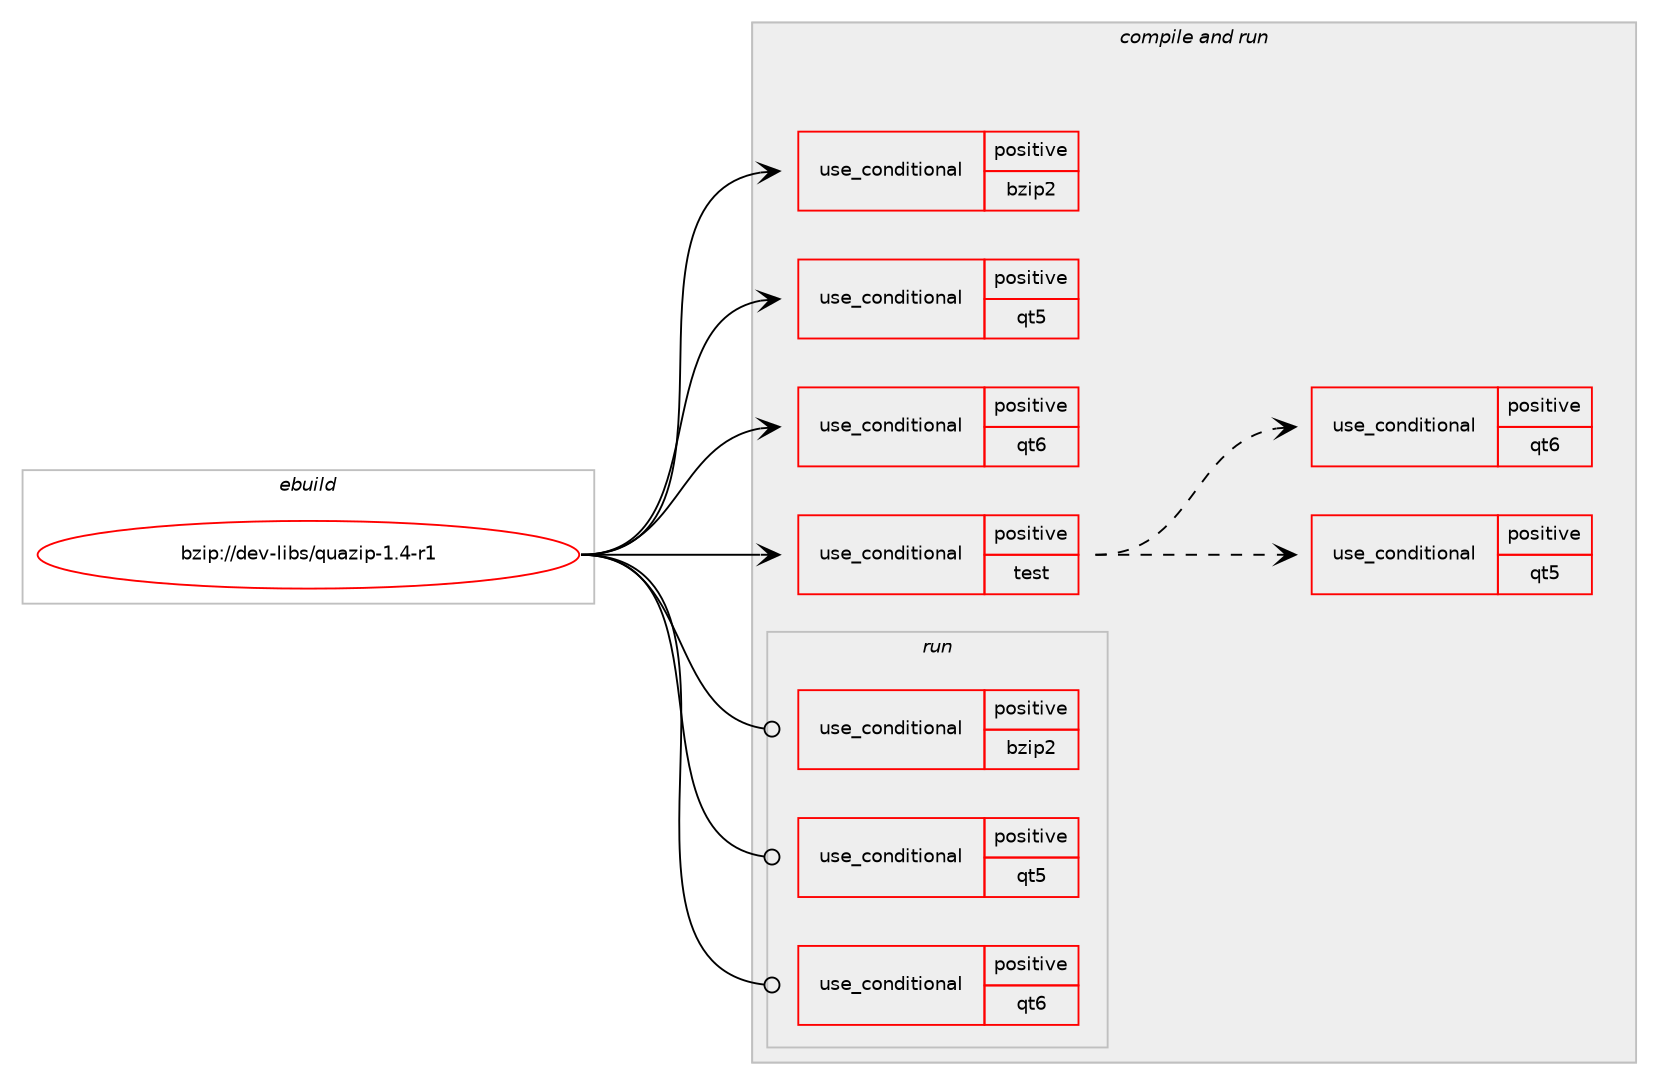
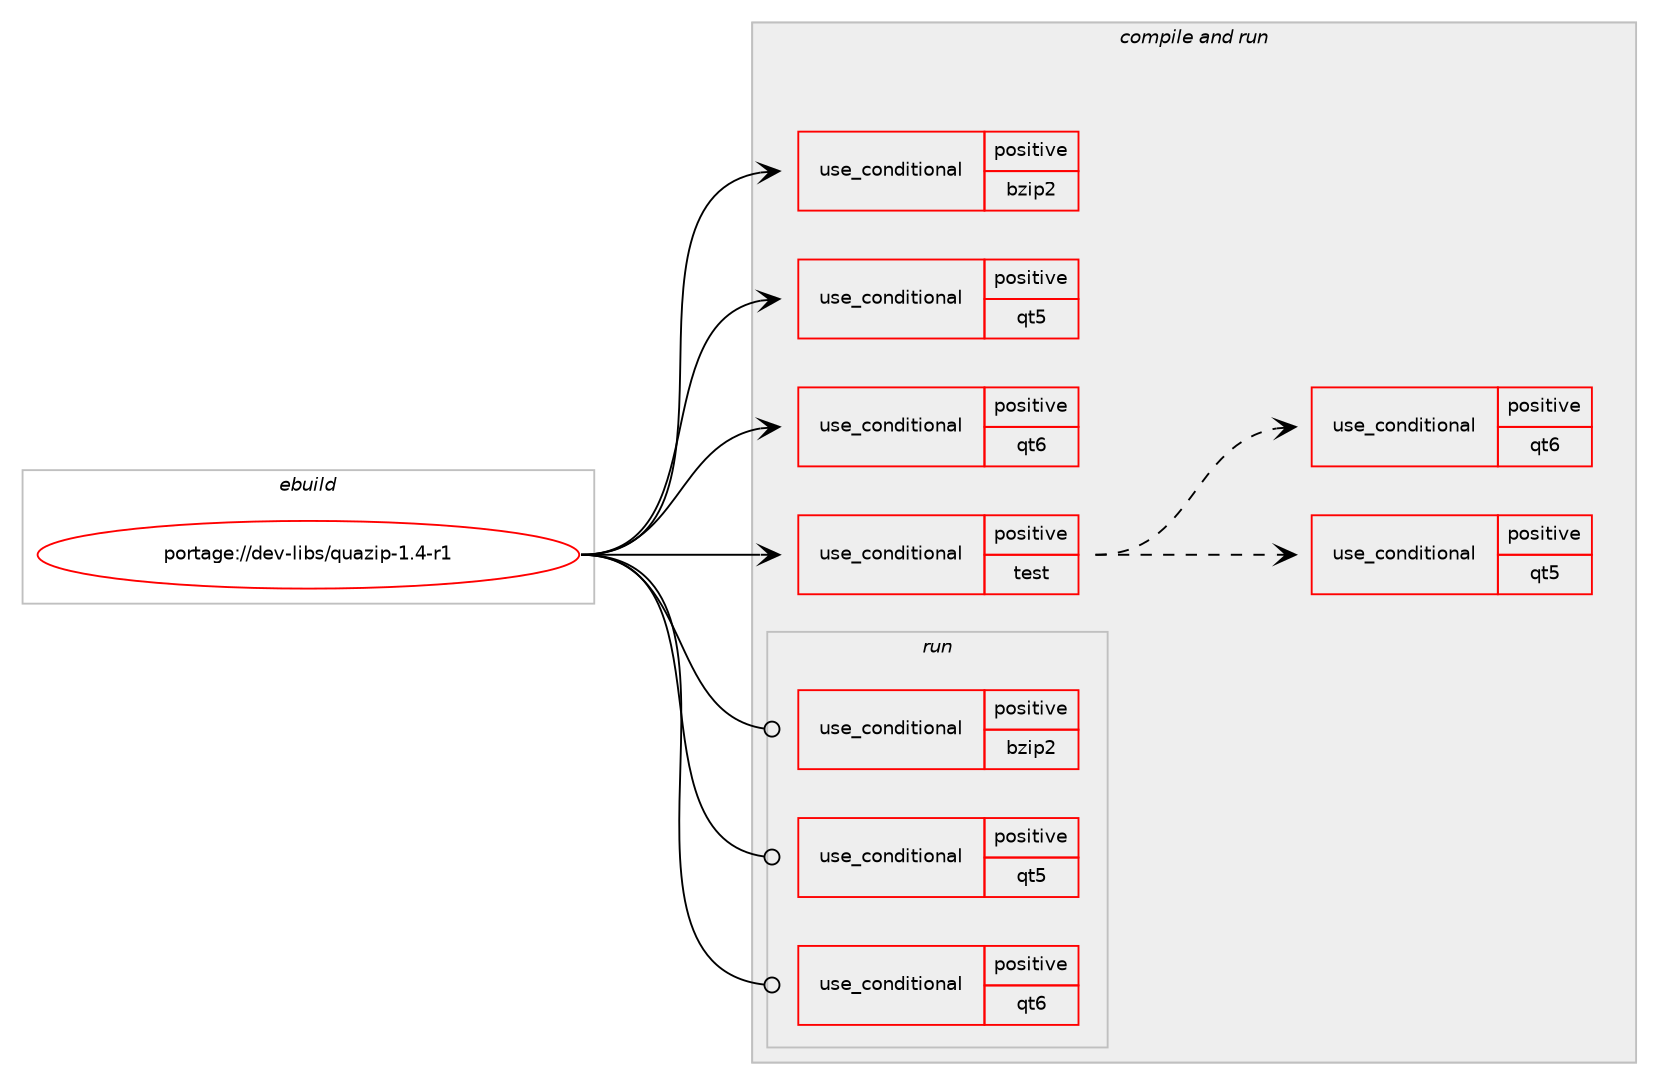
node "bzip://dev-libs/quazip-1.4-r1": label "bzip://dev-libs/quazip-1.4-r1" -> "portage://dev-libs/quazip-1.4-r1"
